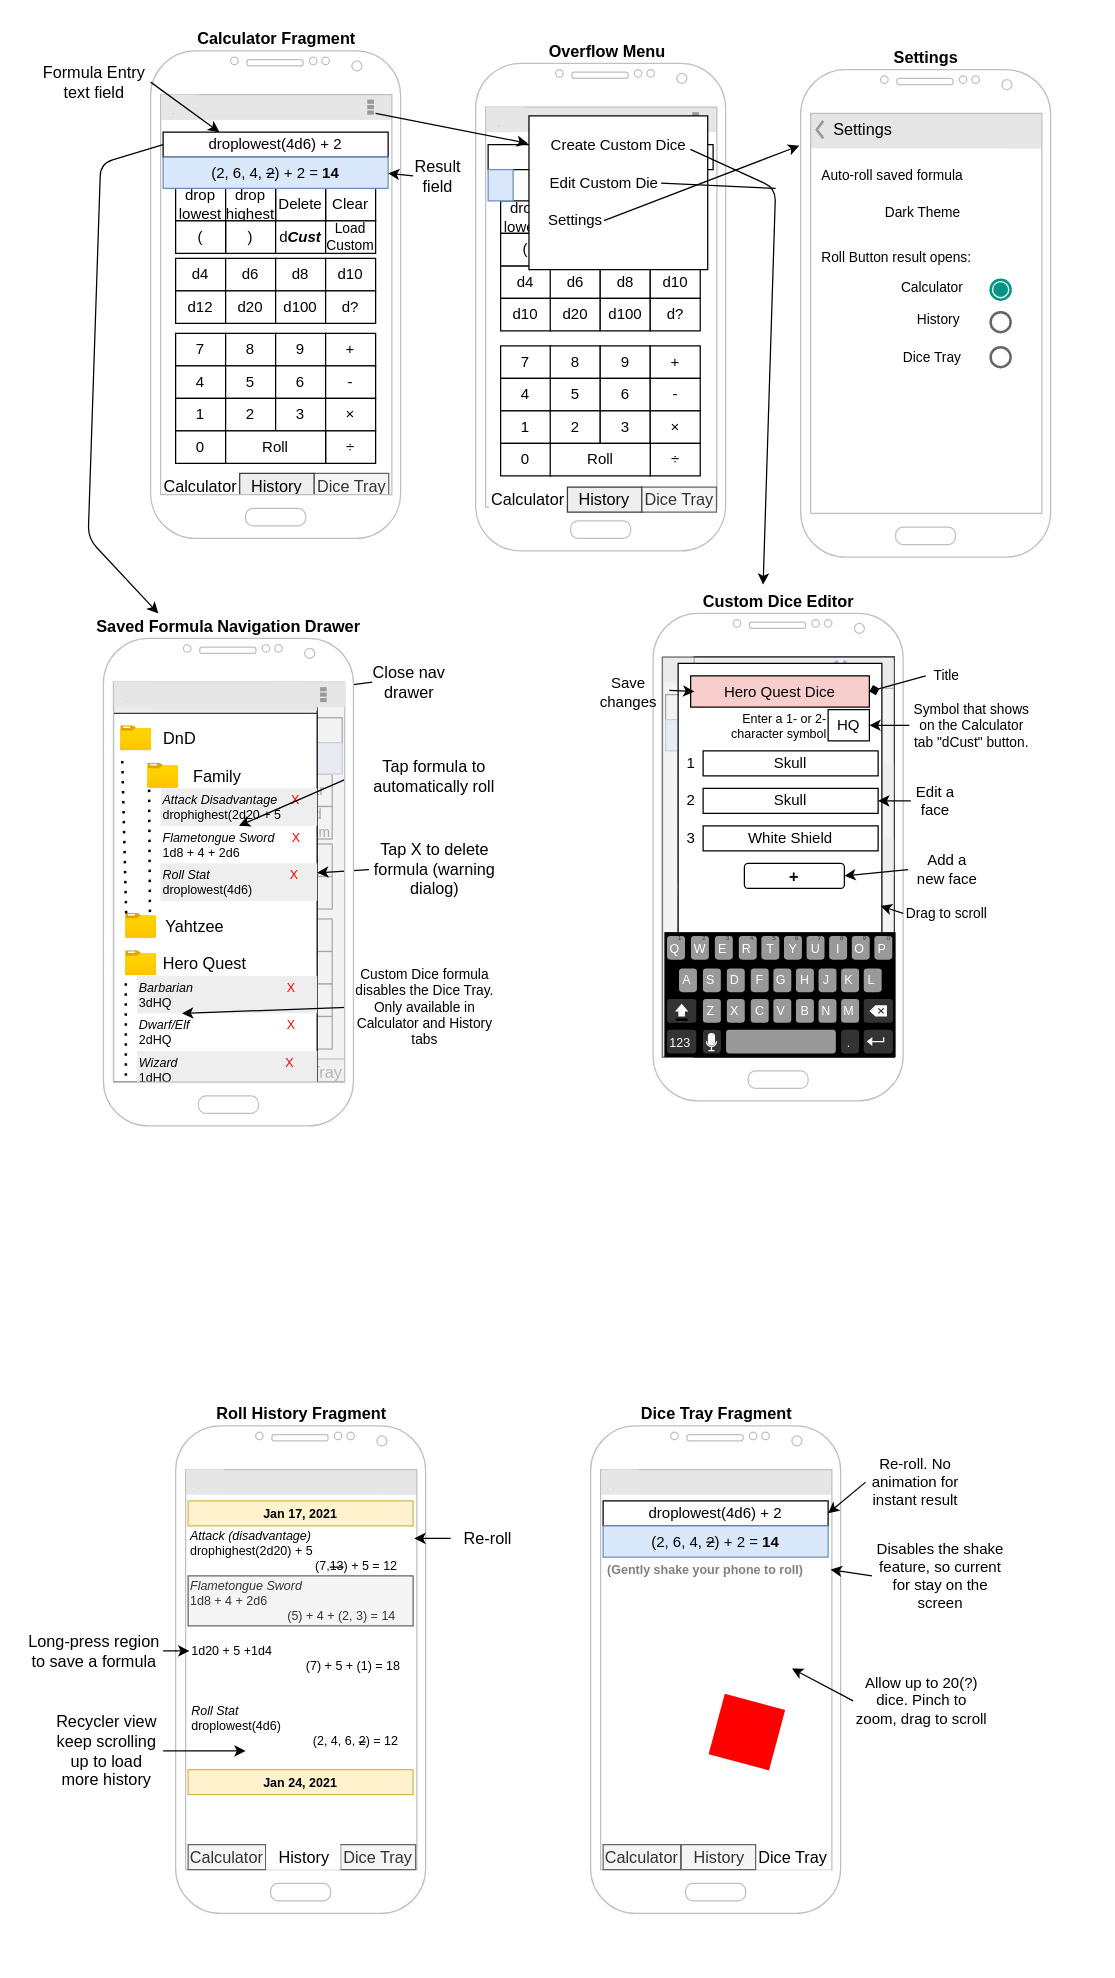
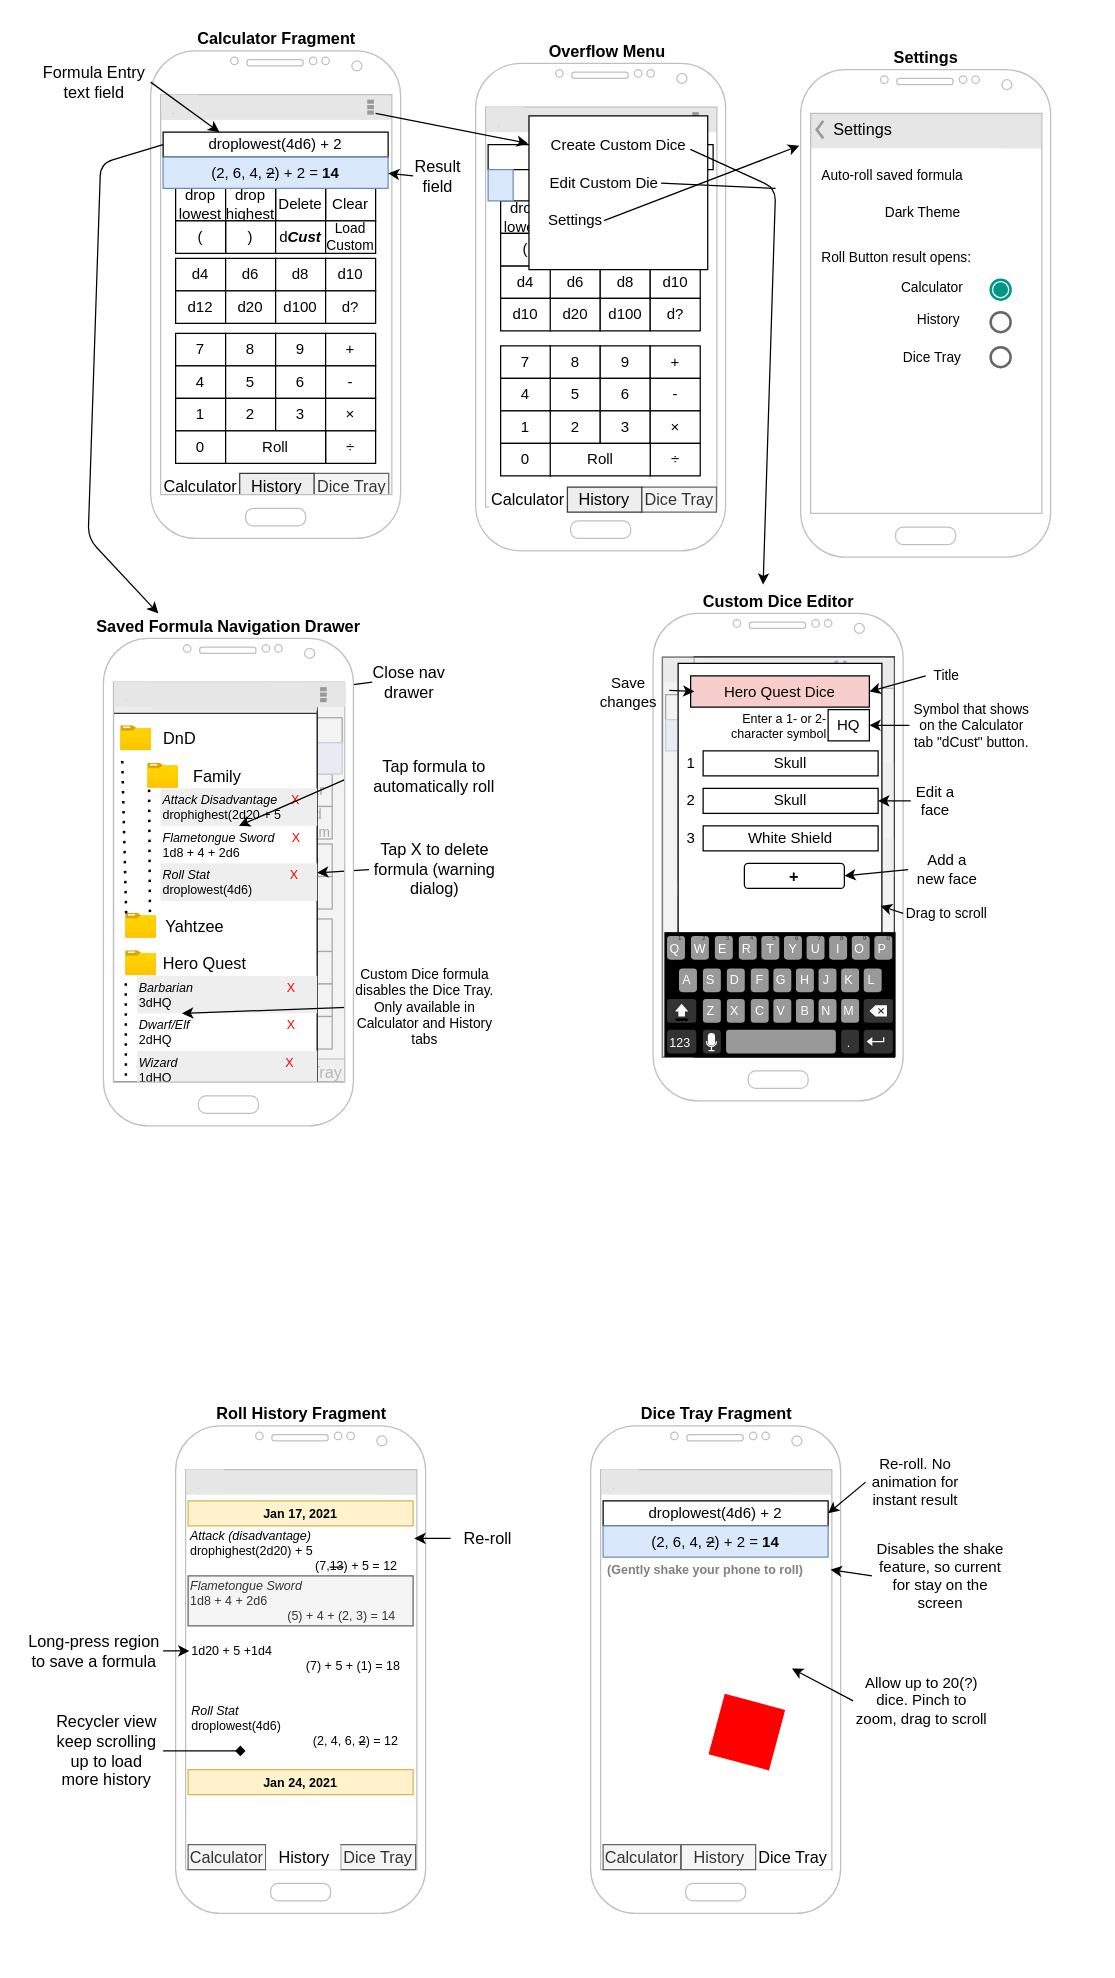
edge "Title" -> "Hero Quest Dice": arrowhead diamond -> classic
edge "Recycler view keep scrolling up to load more history" -> "Roll Stat droplowest(4d6) (2, 4, 6, 2) = 12": arrowhead classic -> diamond
